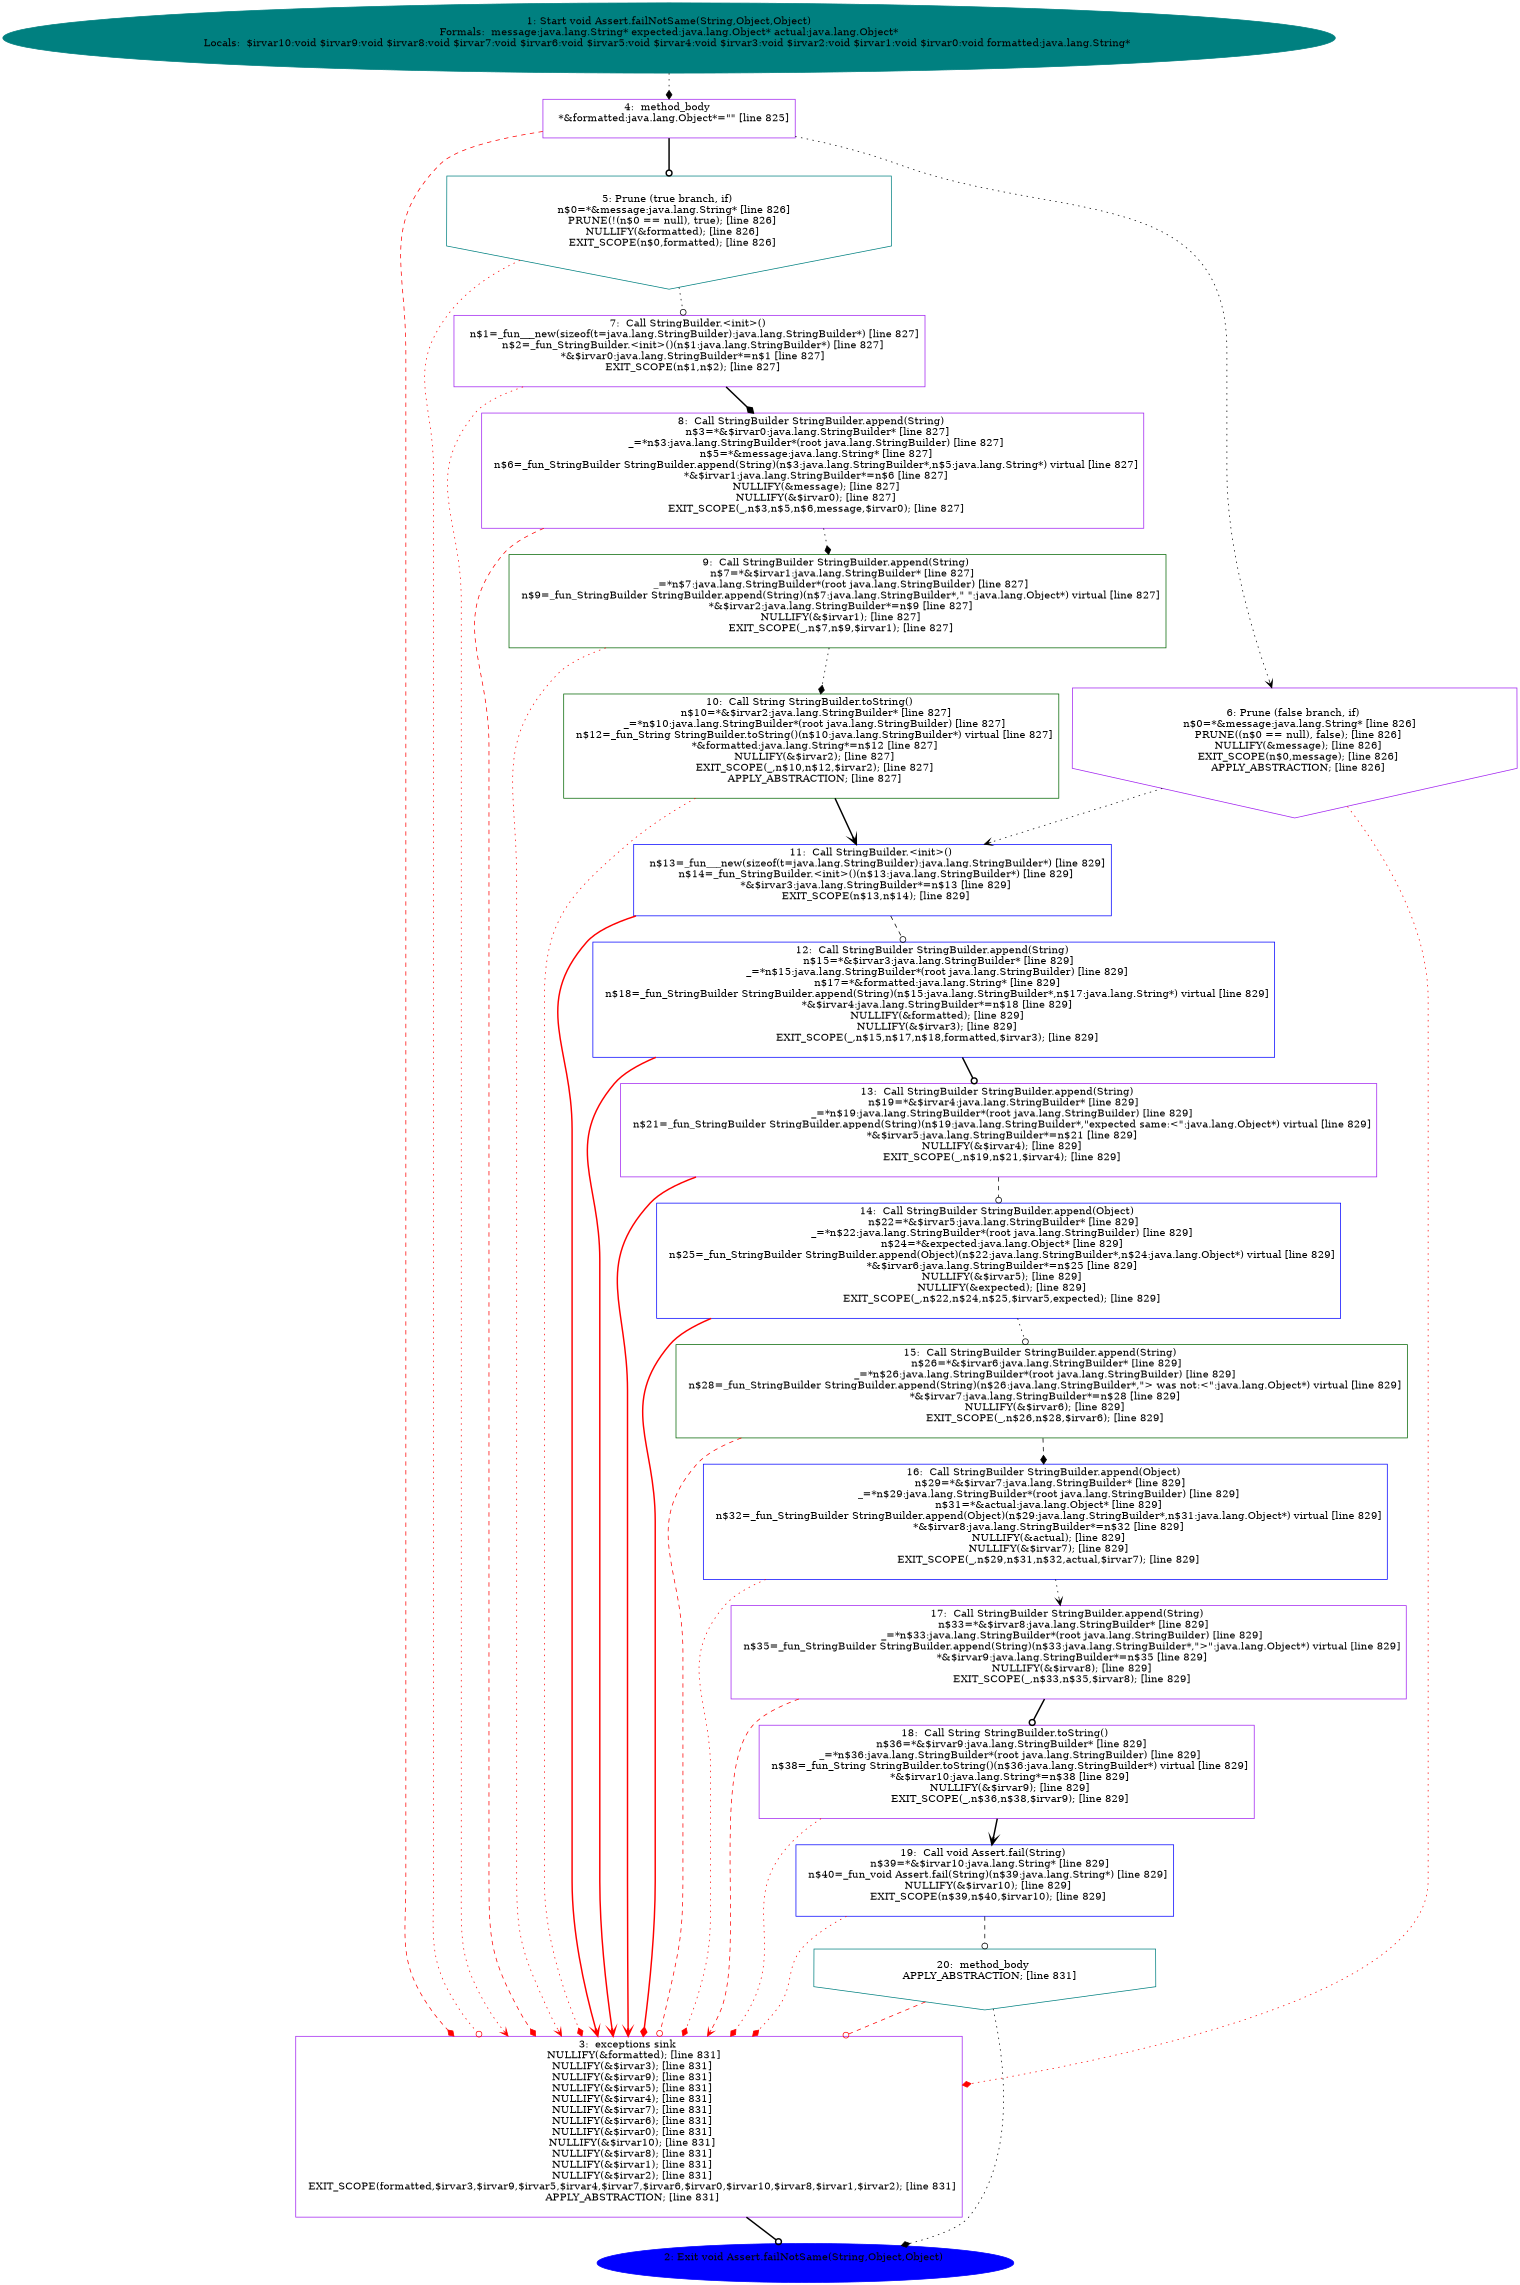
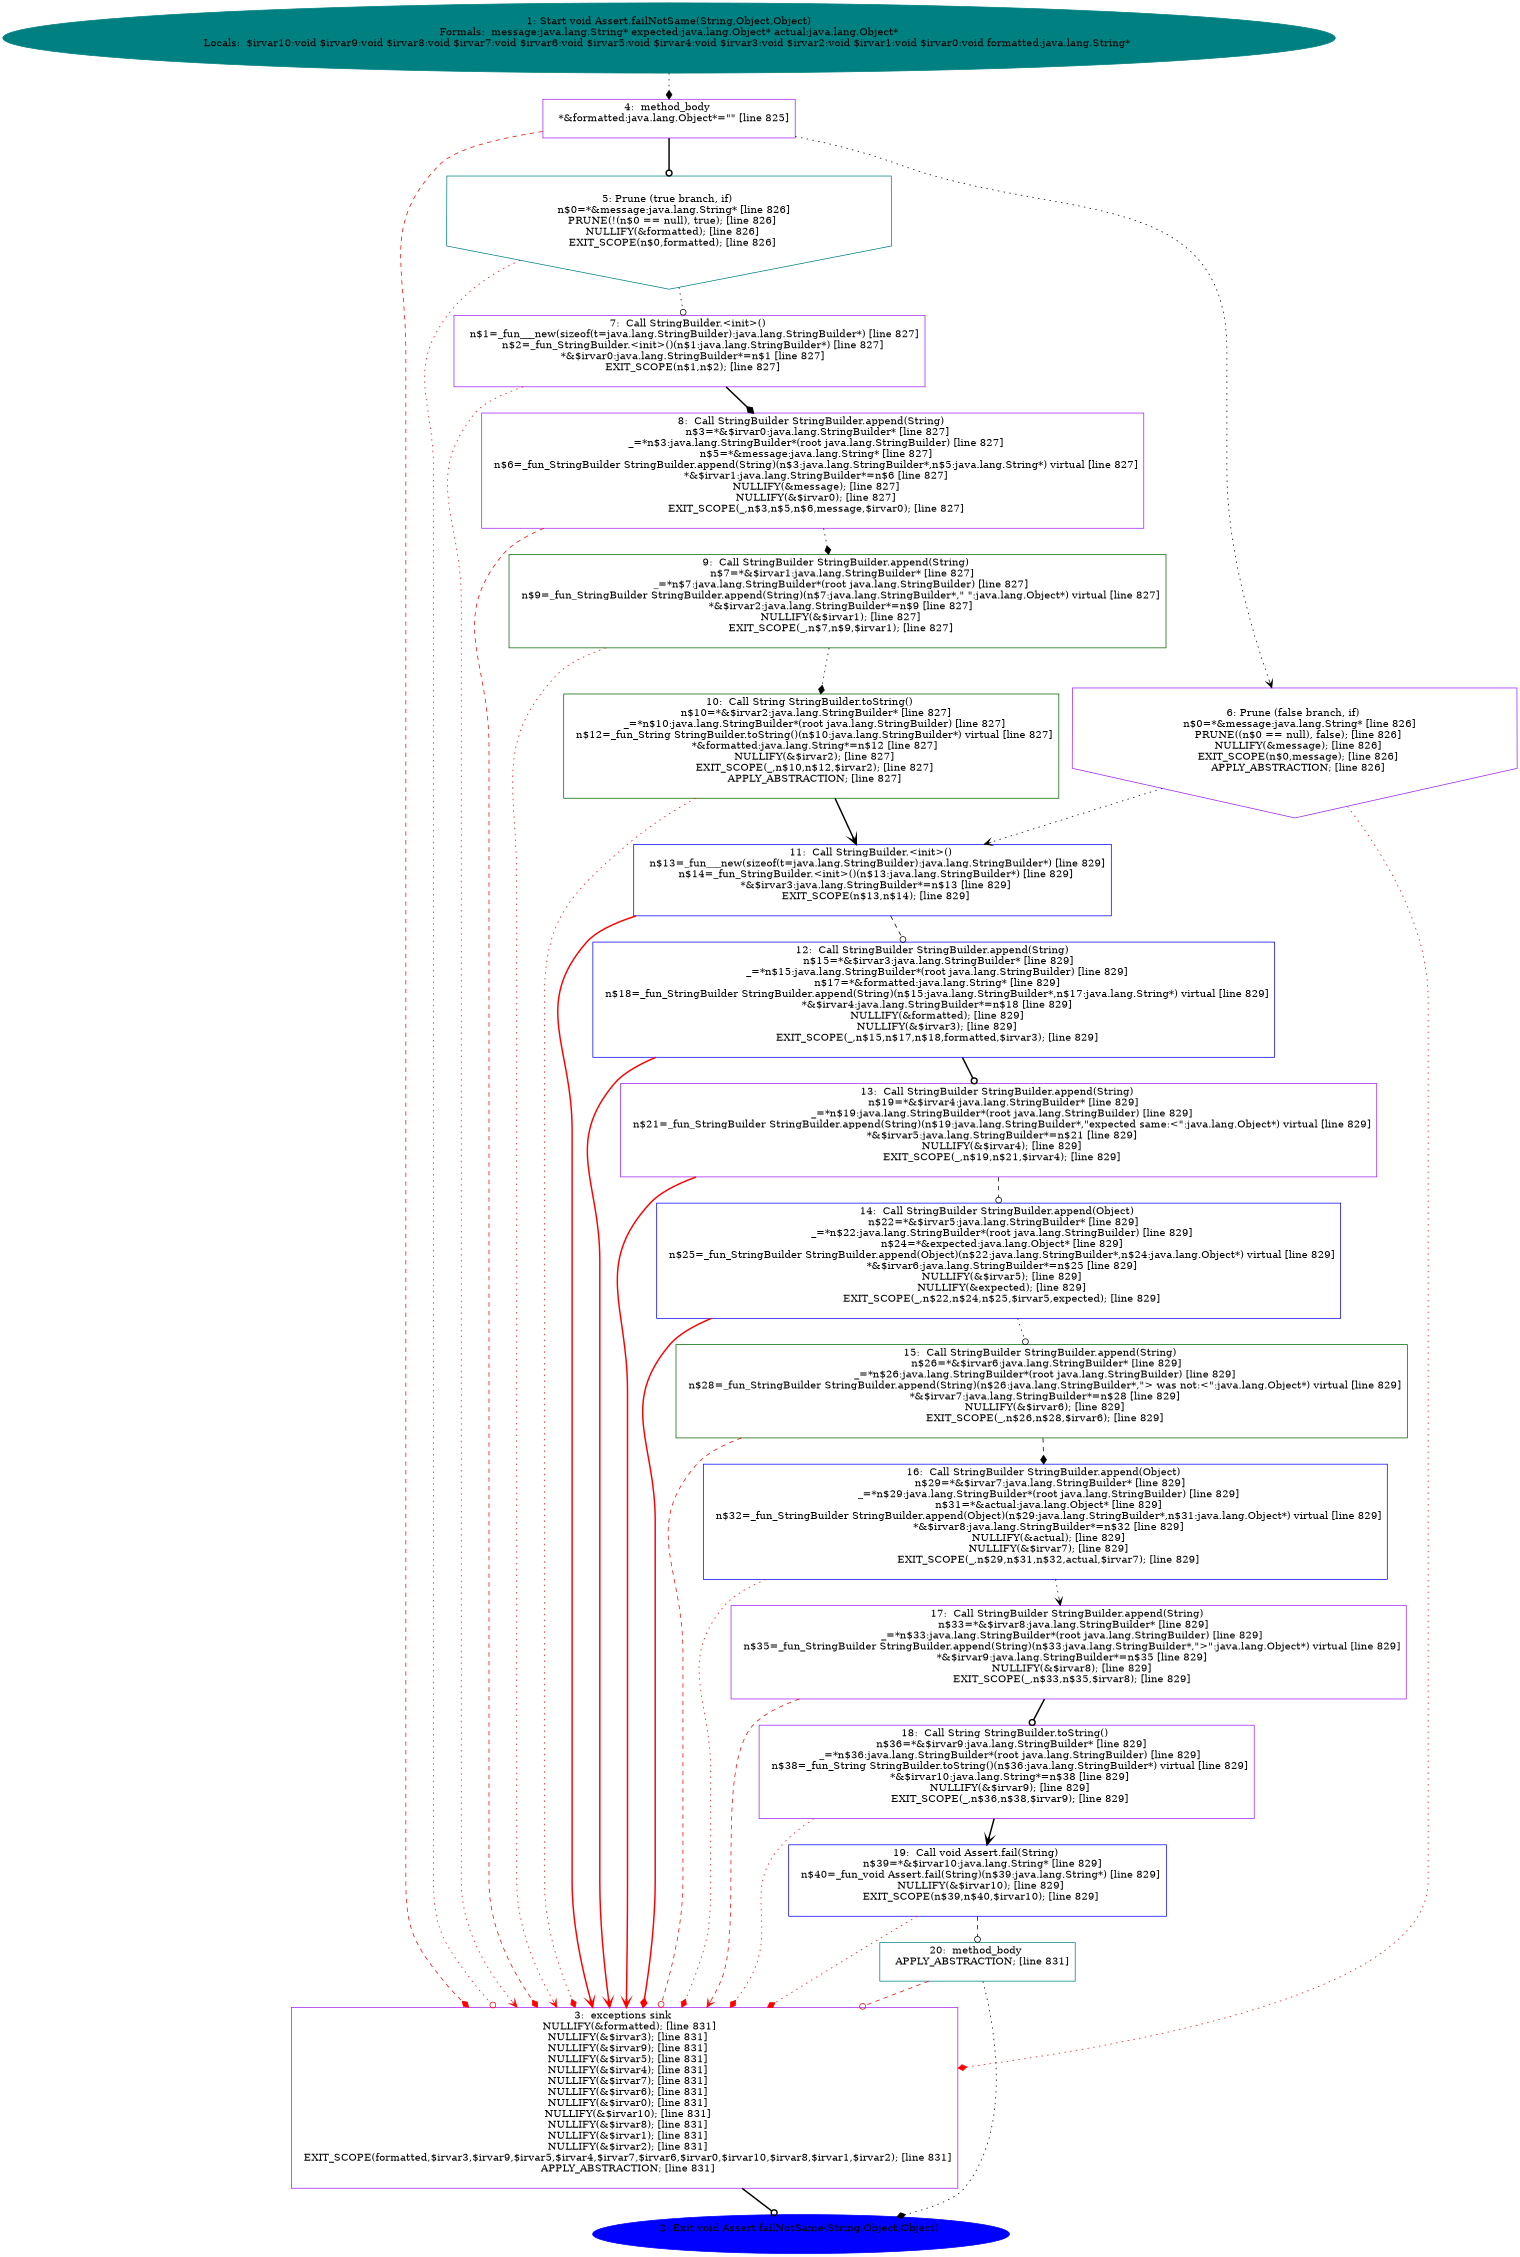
node "20:  method_body APPLY_ABSTRACTION; [line 831]": shape invhouse -> box
